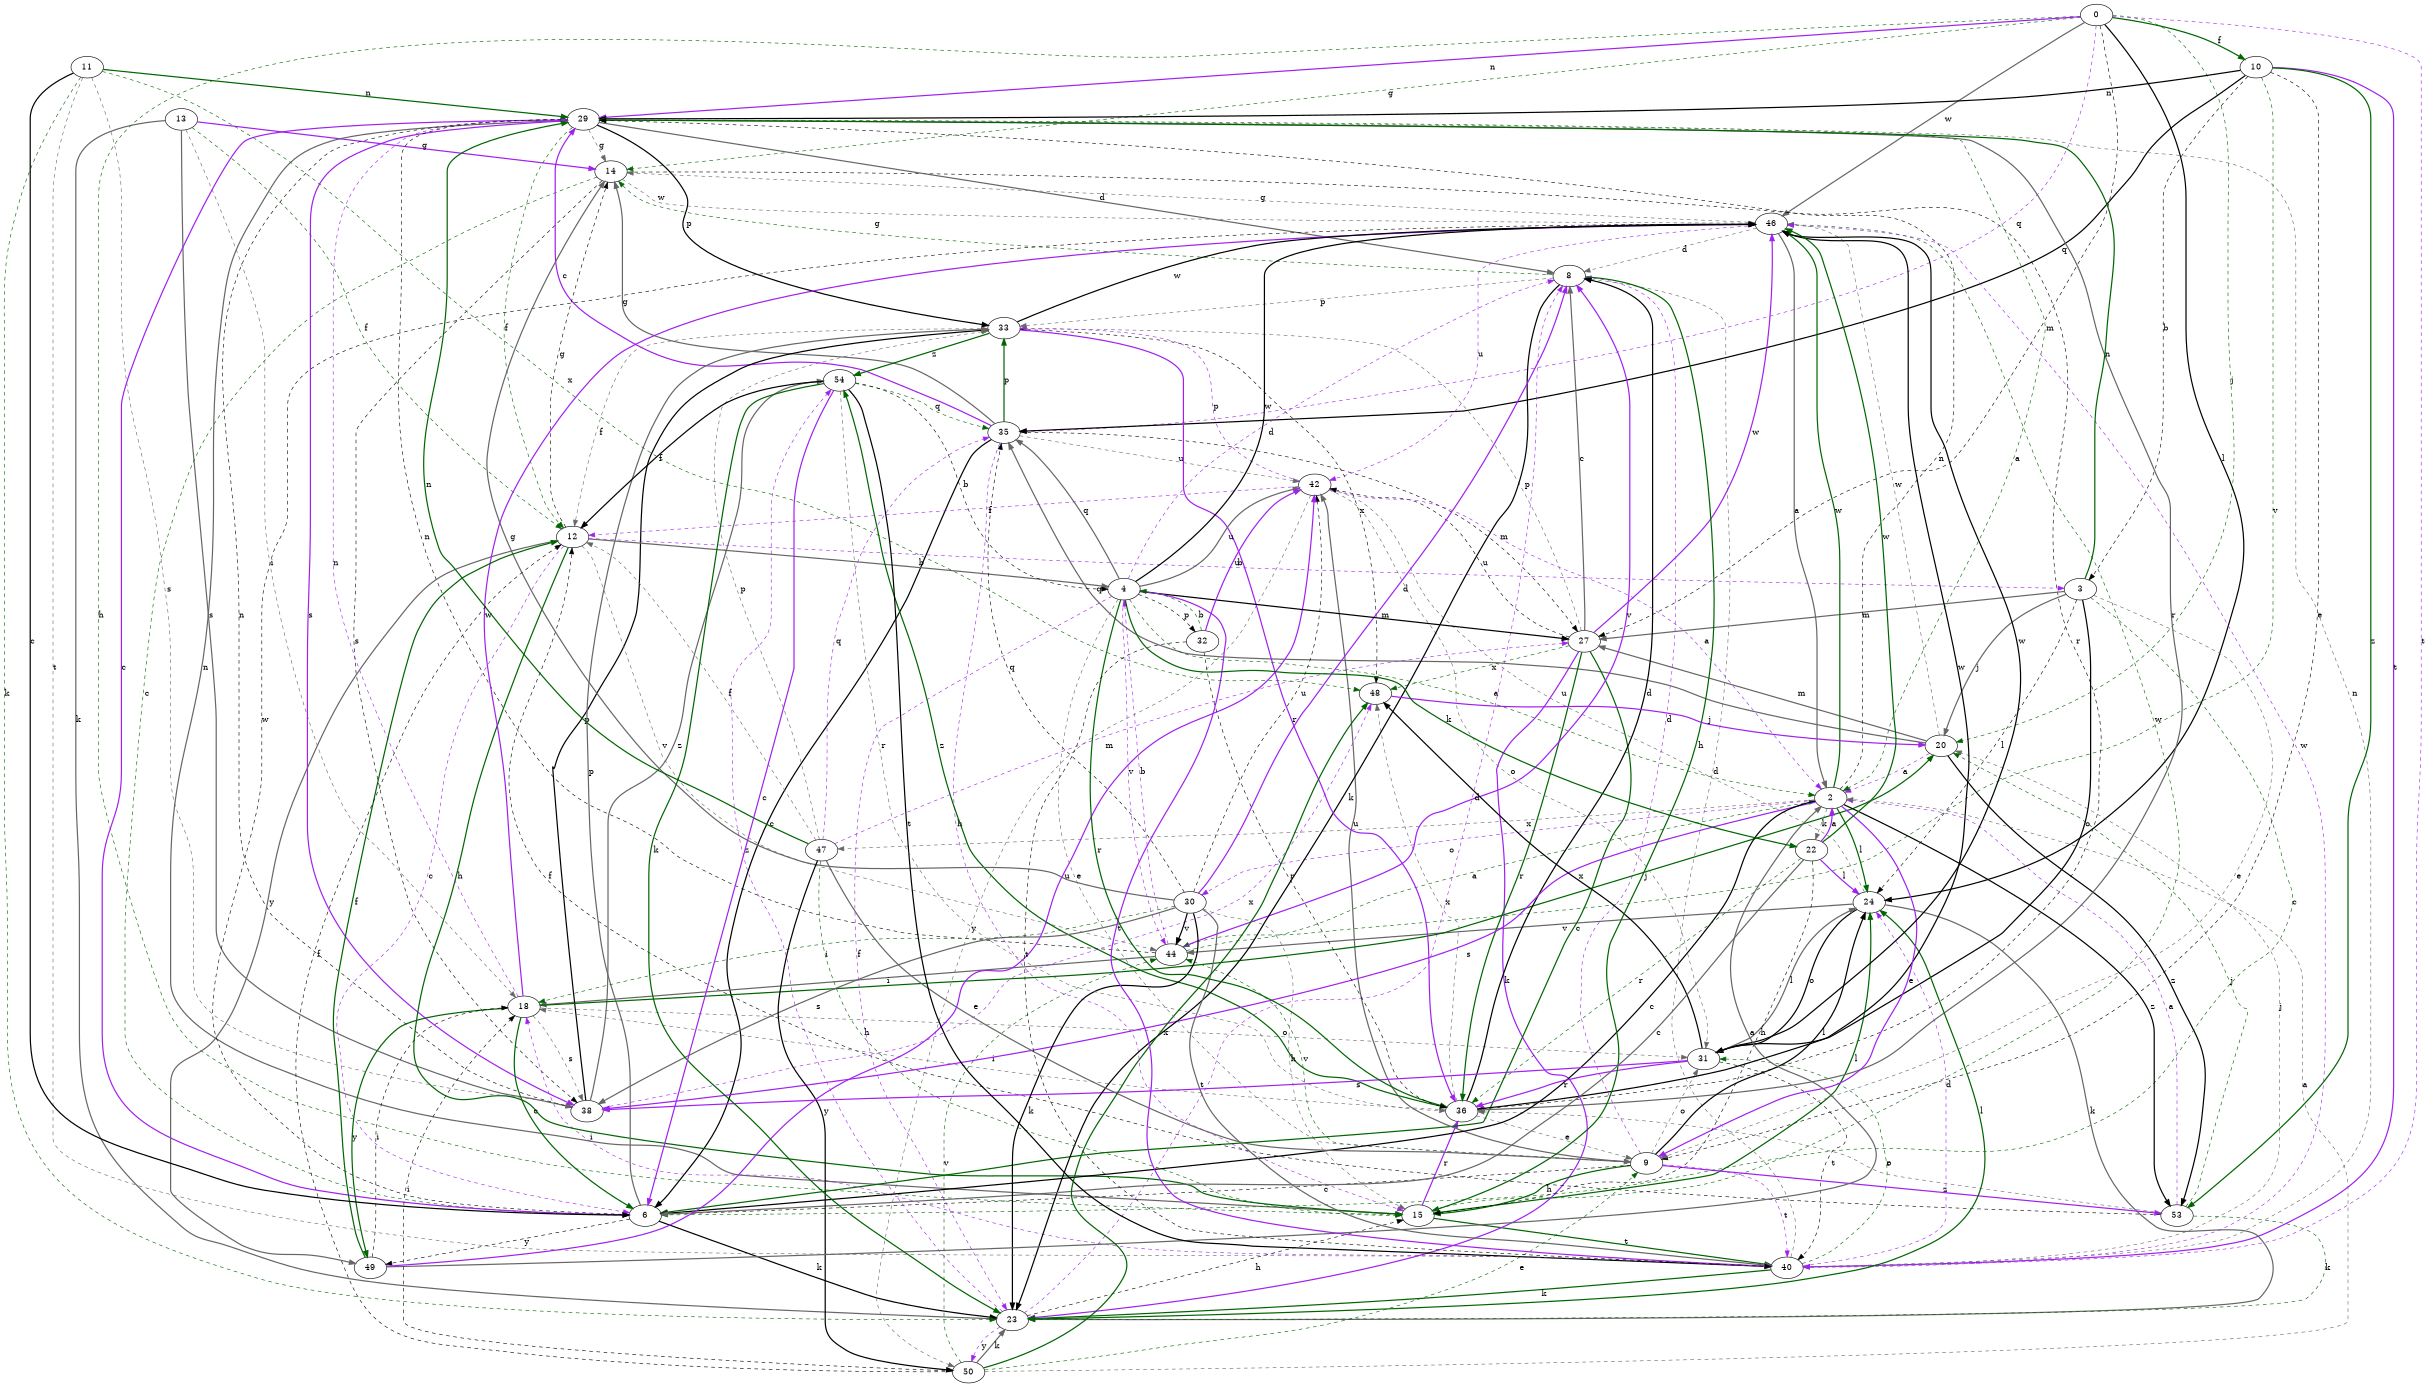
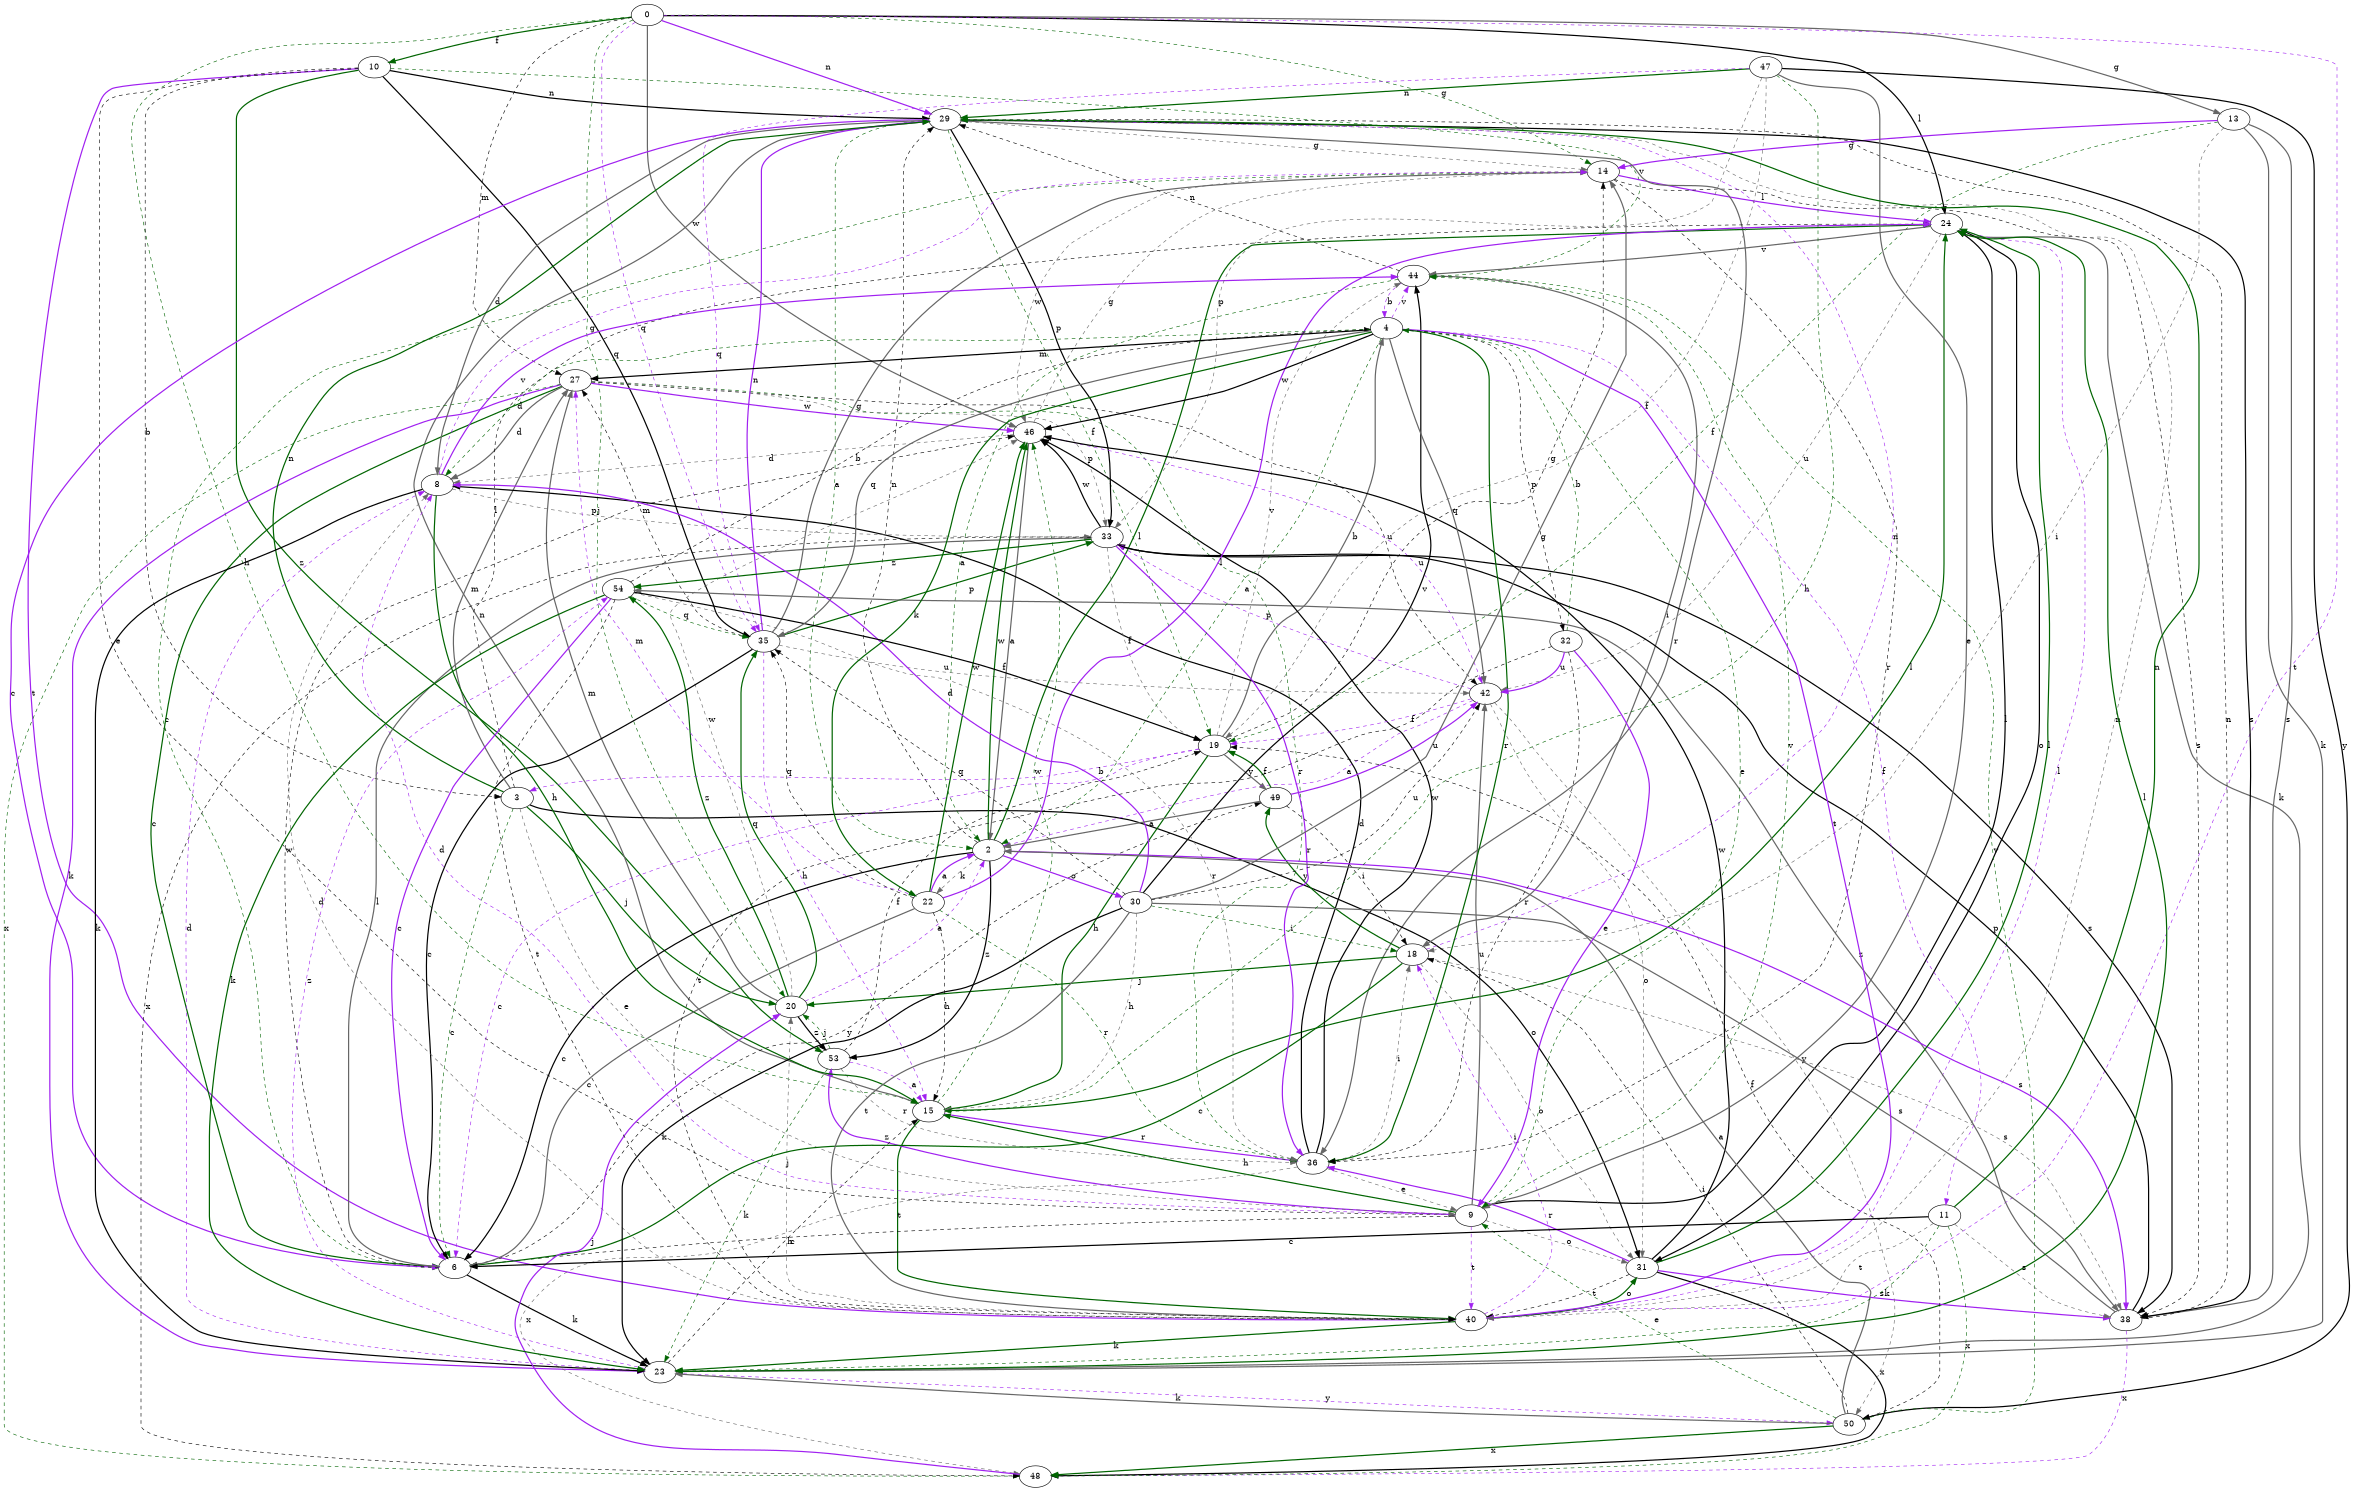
edge "0" -> "13": added, label "g"
edge "14" -> "24": added, label "l"
edge "8" -> "14": color darkgreen -> purple
edge "35" -> "29": label "c" -> "n"
edge "18" -> "46": removed, label "w"
edge "4" -> "8": color purple -> darkgreen
edge "27" -> "8": label "c" -> "d"
node "12": label "12" -> "19"
edge "4" -> "42": label "u" -> "q"
edge "29" -> "38": color purple -> black
edge "3" -> "20": color gray40 -> darkgreen
edge "20" -> "35": color gray40 -> darkgreen
edge "33" -> "38": added, label "s"
edge "47" -> "27": now "22" -> "27"
edge "44" -> "8": reversed
edge "6" -> "33": label "p" -> "l"
edge "22" -> "35": added, label "q"
edge "2" -> "47": removed, label "x"
edge "2" -> "30": style dashed -> bold
edge "40" -> "46": removed, label "w"
edge "27" -> "36": style bold -> dashed
edge "36" -> "54": now "20" -> "54"
edge "4" -> "23": now "4" -> "11"
edge "53" -> "2": now "53" -> "15"
edge "31" -> "24": color gray40 -> darkgreen
edge "4" -> "9": color gray40 -> darkgreen
edge "2" -> "9": now "32" -> "9"
edge "40" -> "24": label "d" -> "l"
edge "54" -> "40": style bold -> dashed
edge "40" -> "31": style dashed -> bold
edge "50" -> "2": style dashed -> bold
